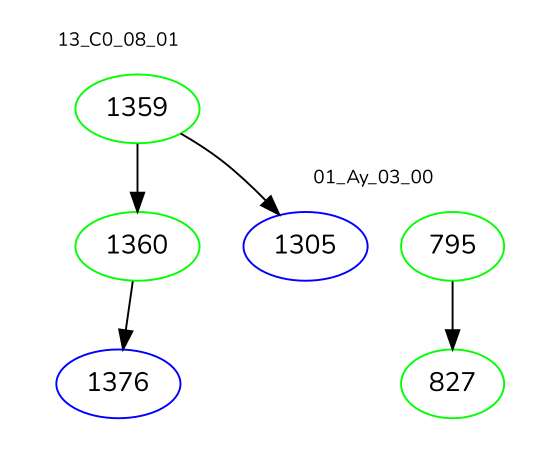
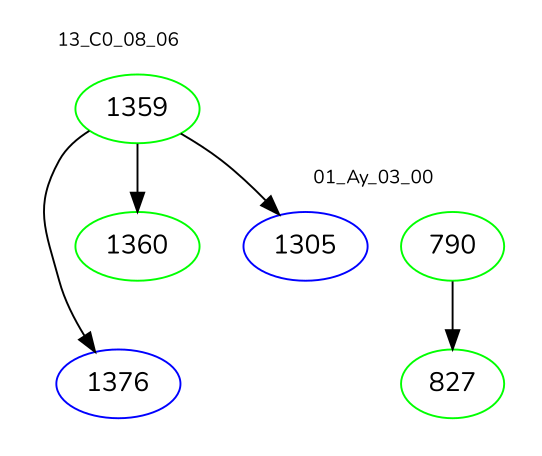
cluster "13_C0_08_01": label "13_C0_08_01" -> "13_C0_08_06"
node "795": label "795" -> "790"
edge "1360" -> "1376": now "1359" -> "1376"
